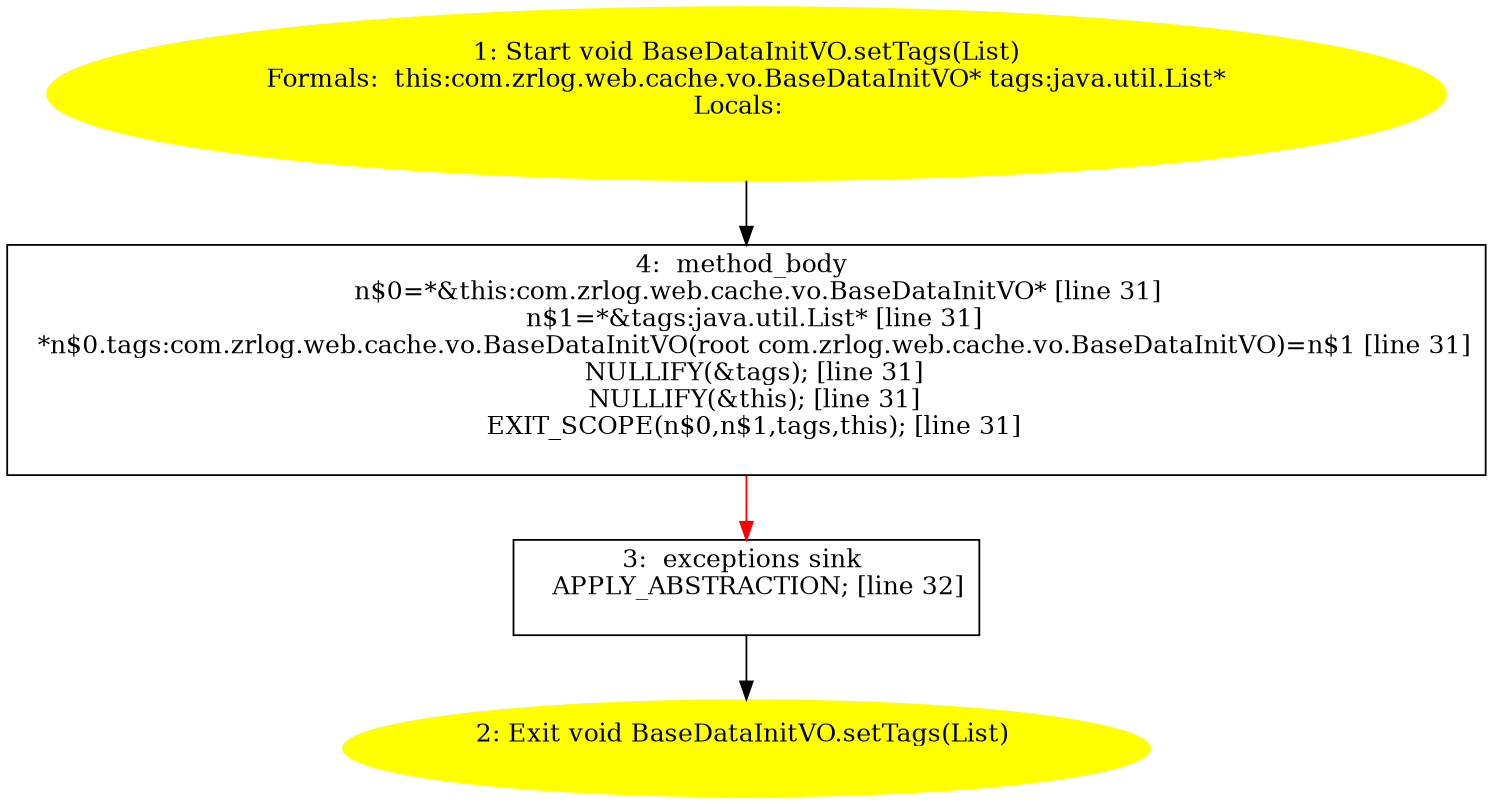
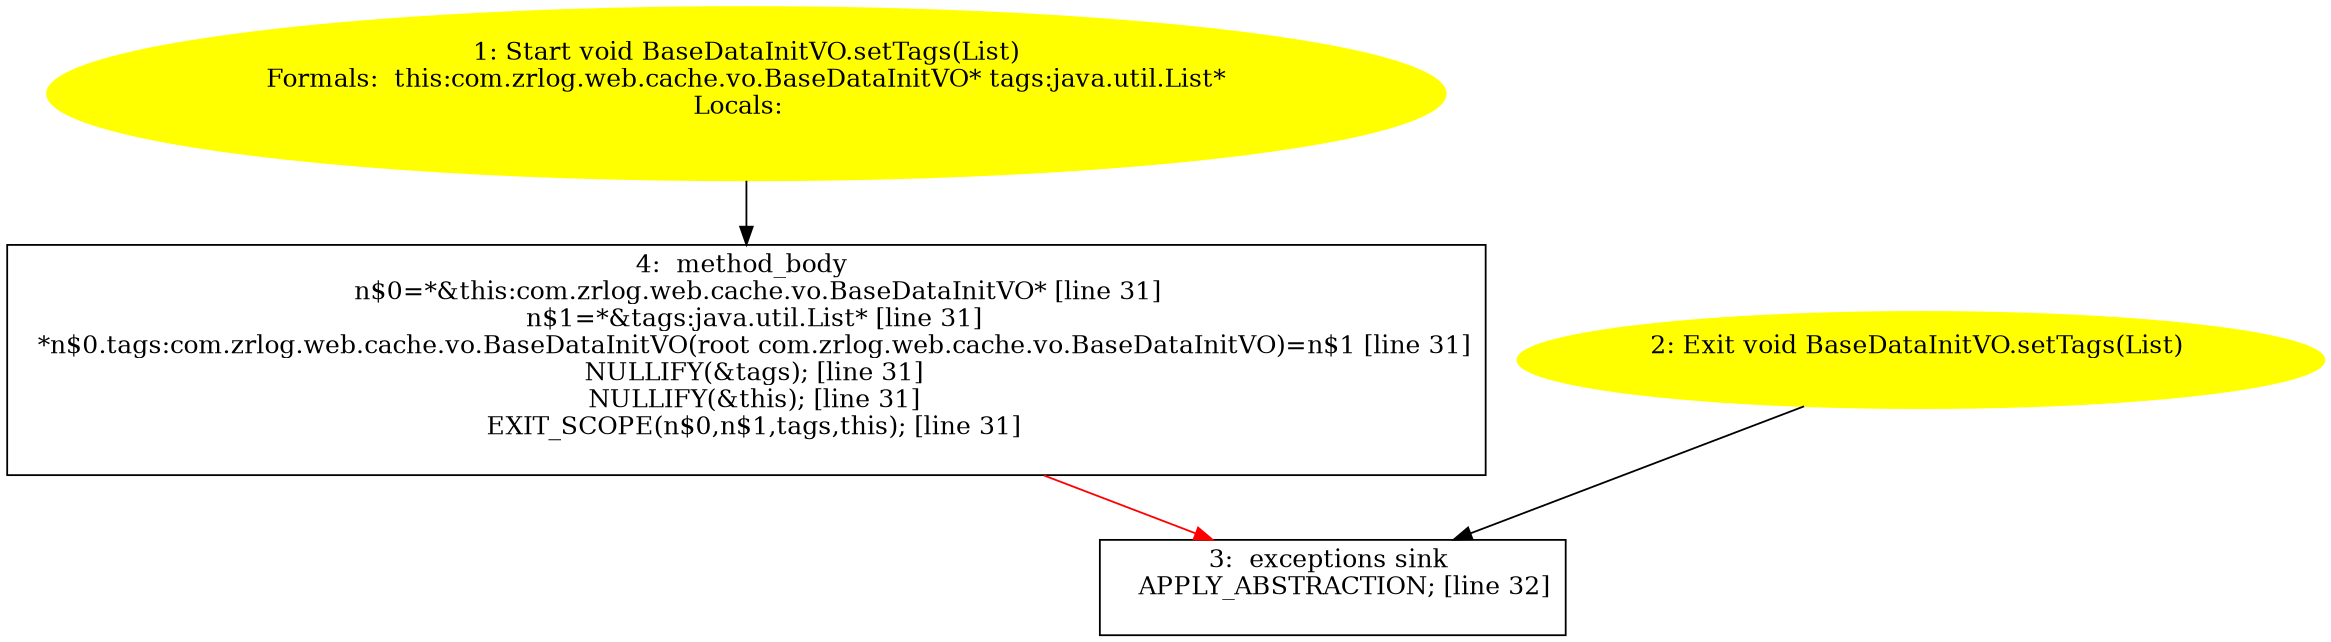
edge "3:  exceptions sink APPLY_ABSTRACTION; [line 32]" -> "2: Exit void BaseDataInitVO.setTags(List)": reversed
